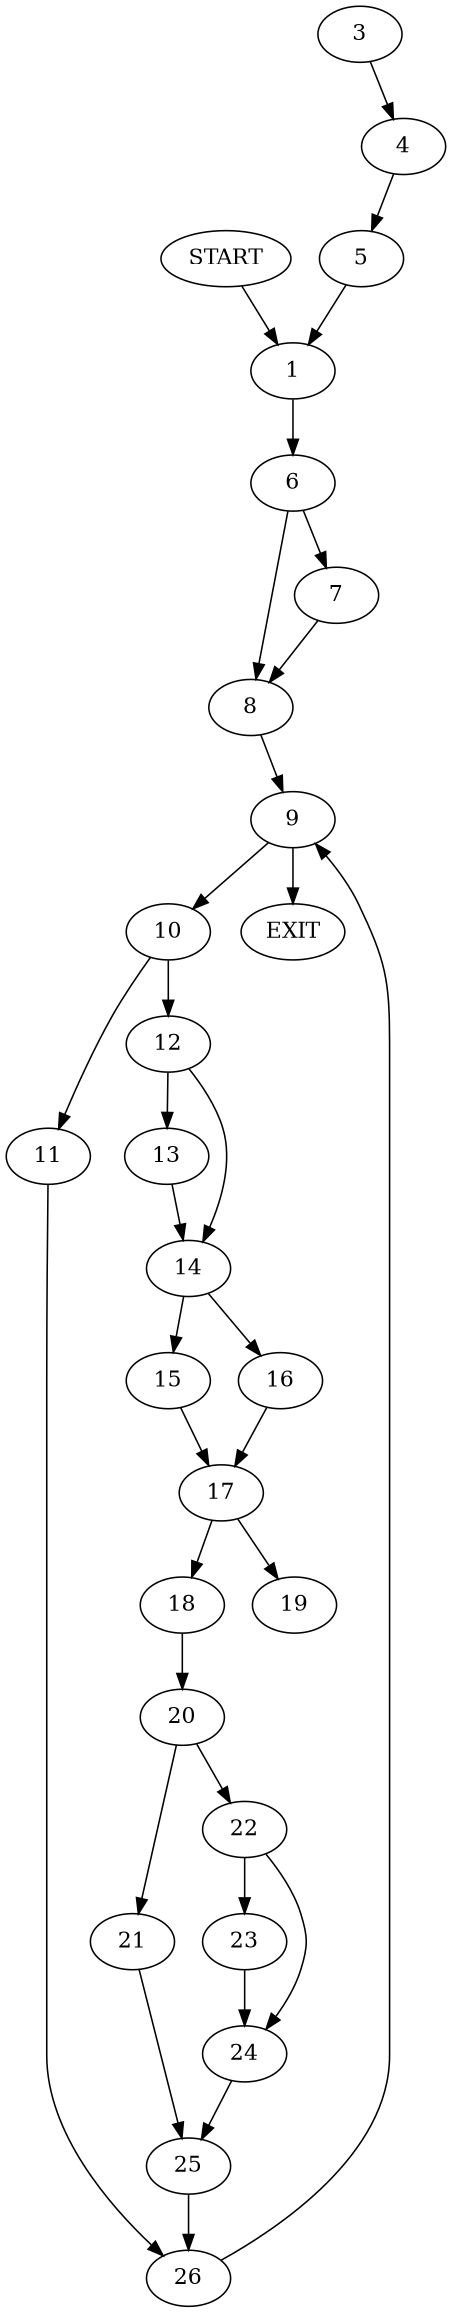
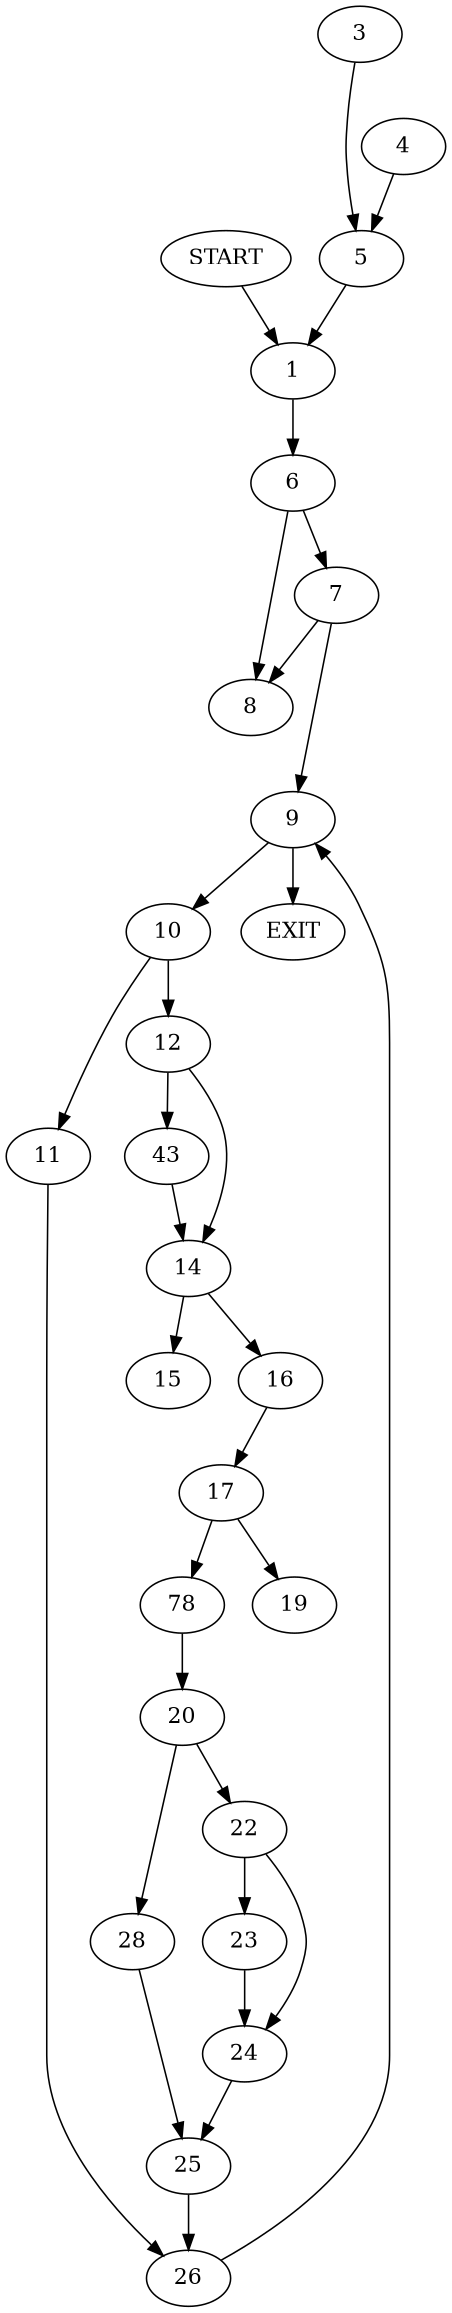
edge "3" -> "4": now "3" -> "5"
edge "8" -> "9": now "7" -> "9"
node "13": label "13" -> "43"
edge "15" -> "17": removed
node "18": label "18" -> "78"
node "21": label "21" -> "28"
